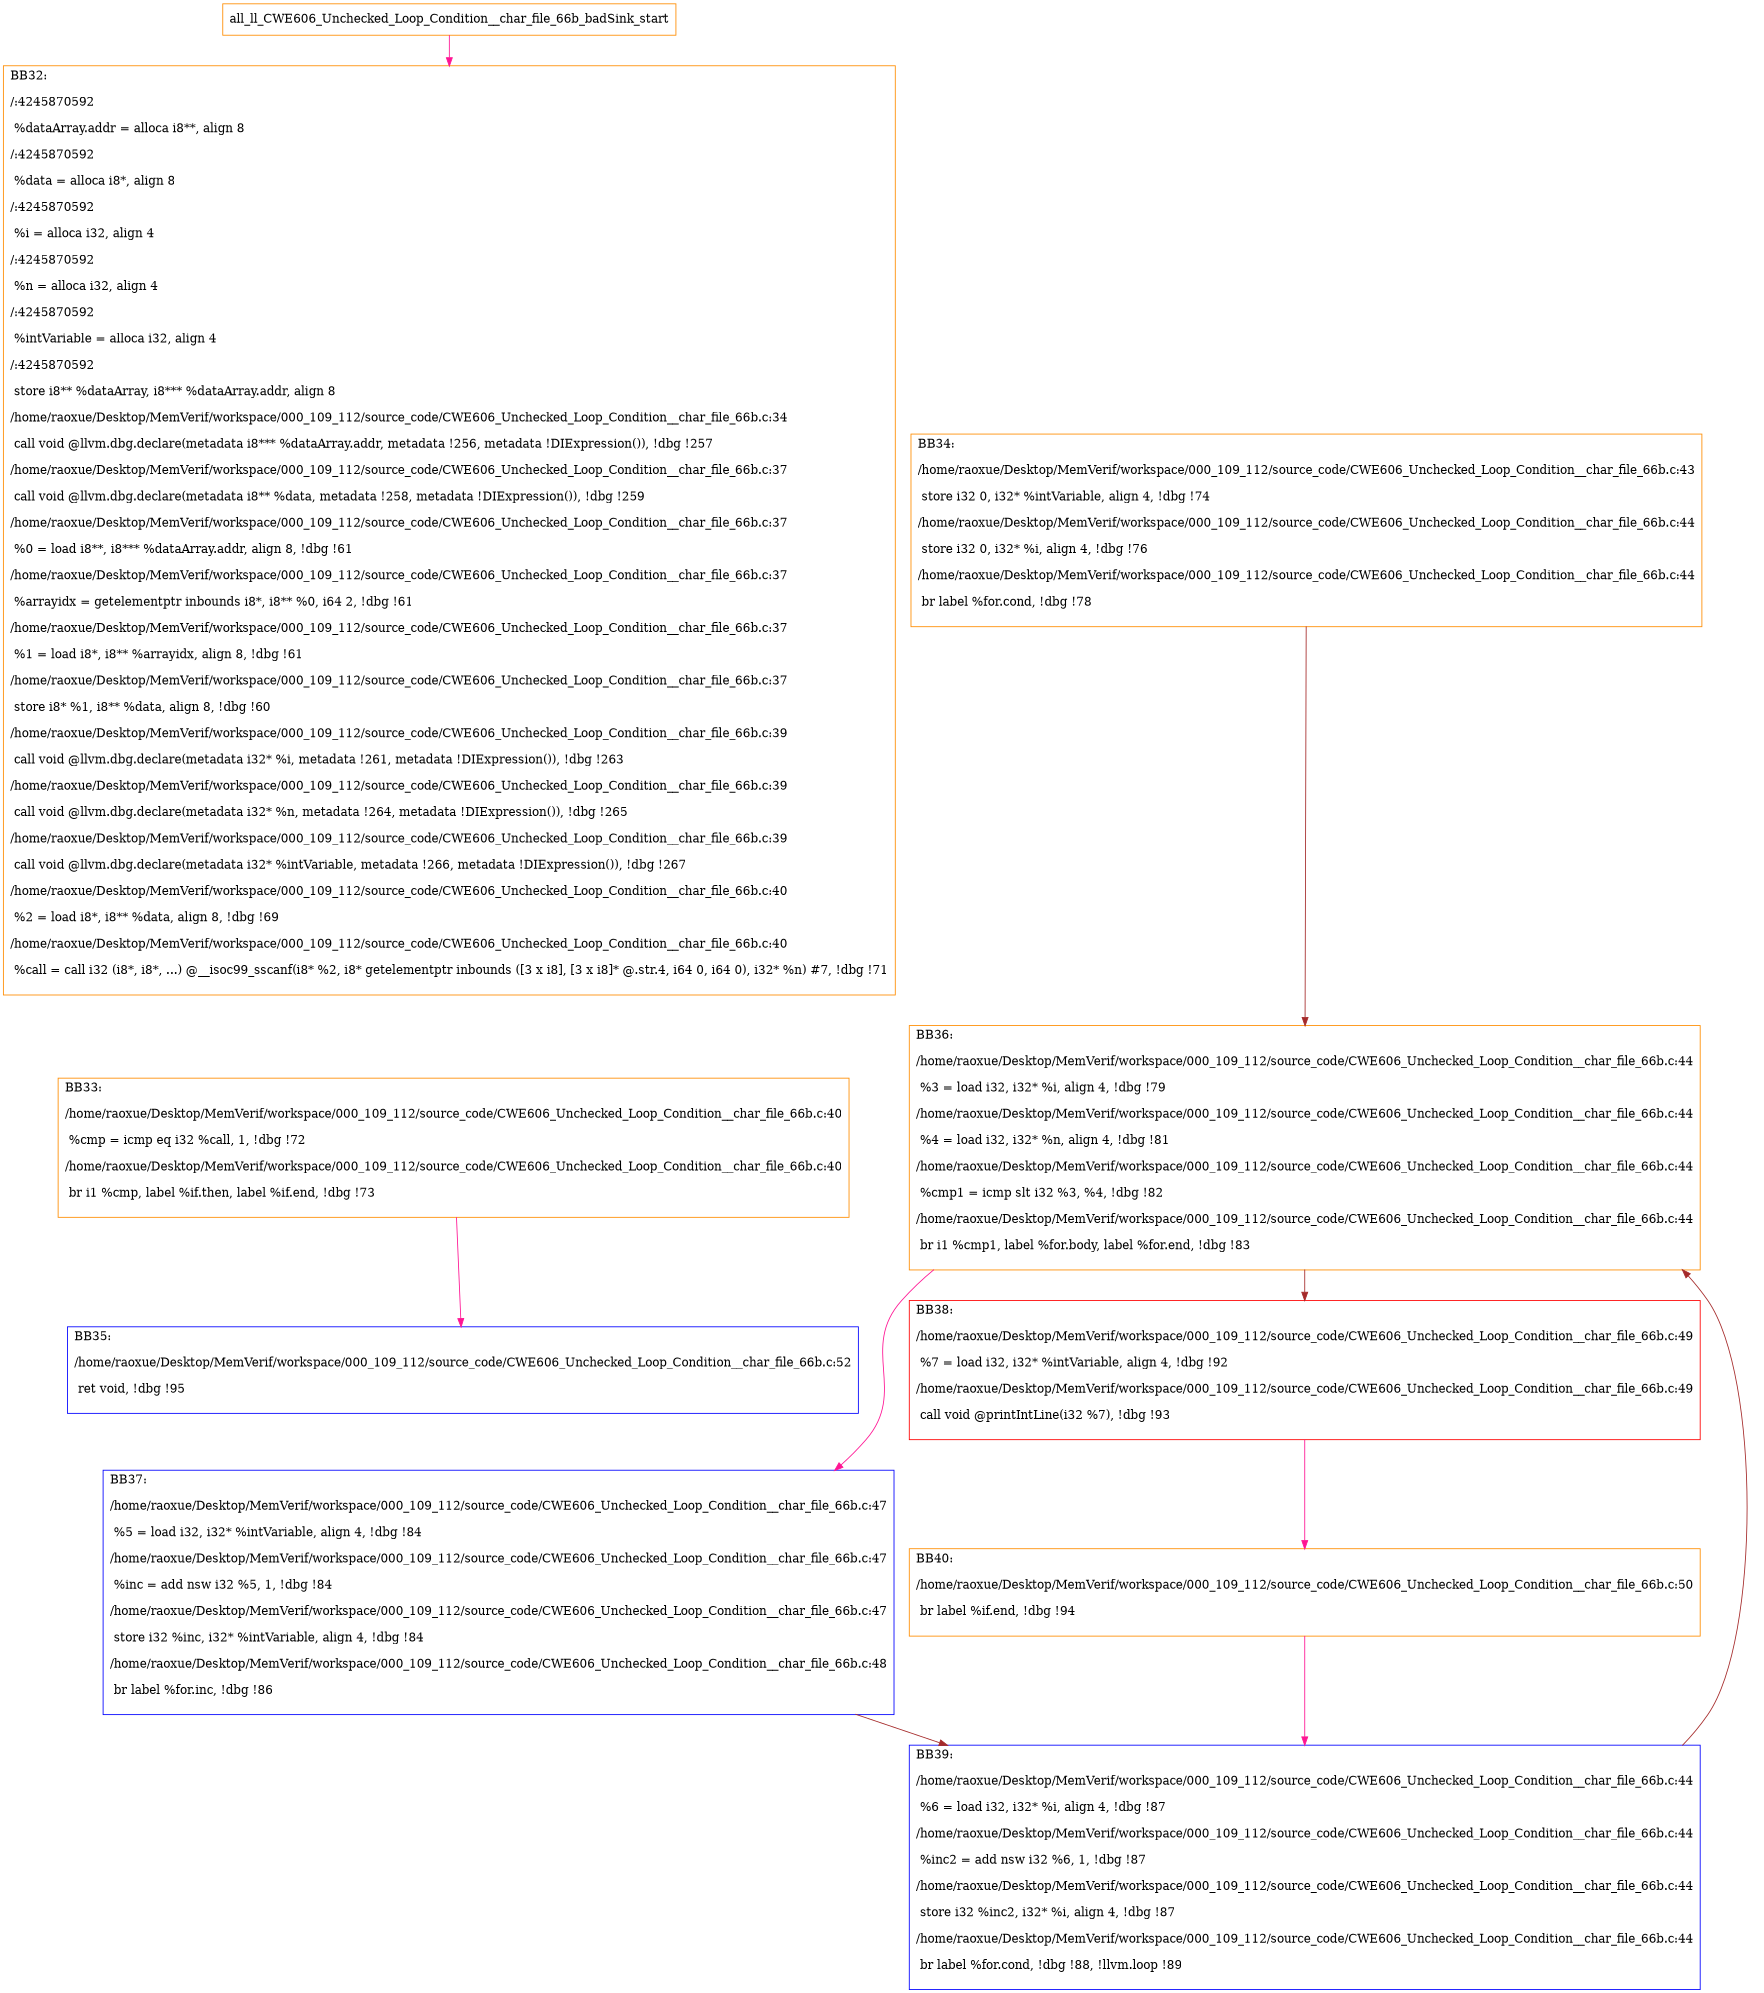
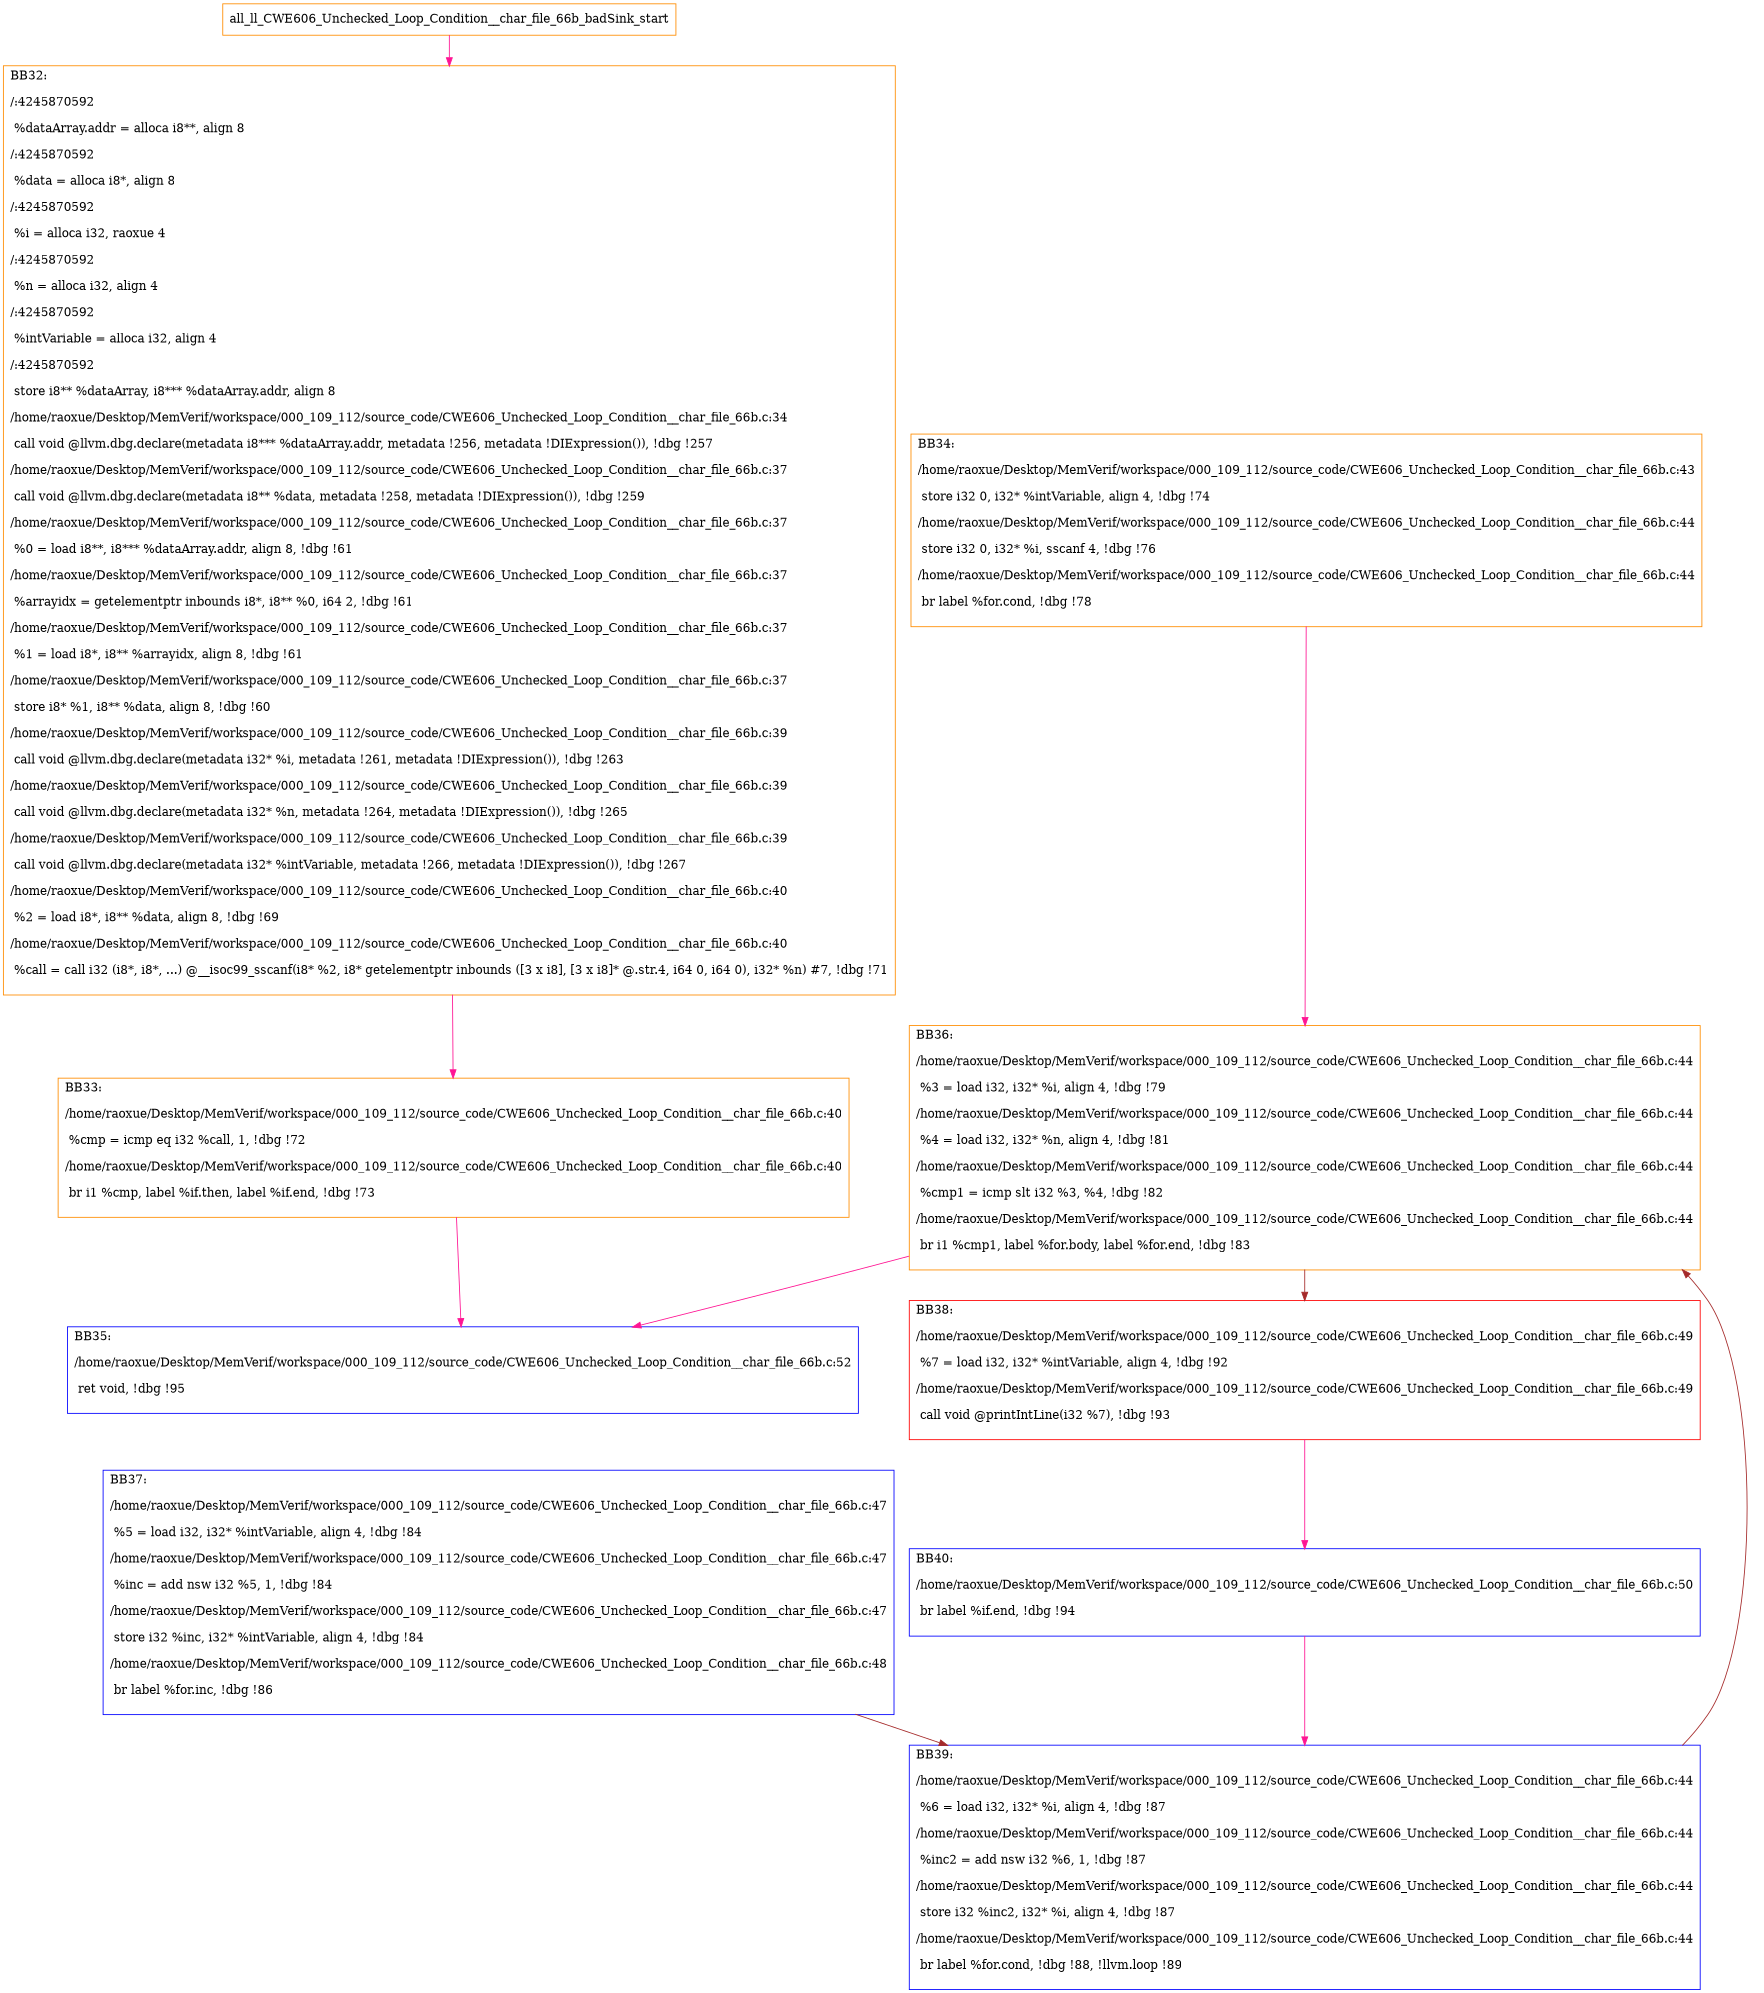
node "BB32:": text "%i = alloca i32, align 4" -> "%i = alloca i32, raoxue 4"
node "BB34:": text "store i32 0, i32* %i, align 4, !dbg !76" -> "store i32 0, i32* %i, sscanf 4, !dbg !76"
edge "BB34:" -> "BB36:": color brown -> deeppink
edge "BB32:" -> "BB33:": added
edge "BB36:" -> "BB37:": now "BB36:" -> "BB35:"
node "BB40:": color darkorange -> blue
